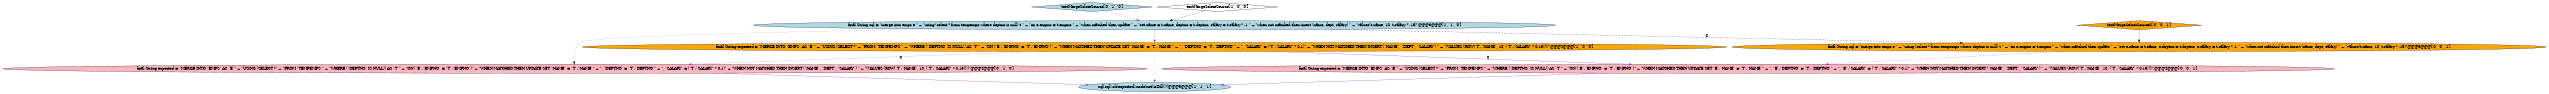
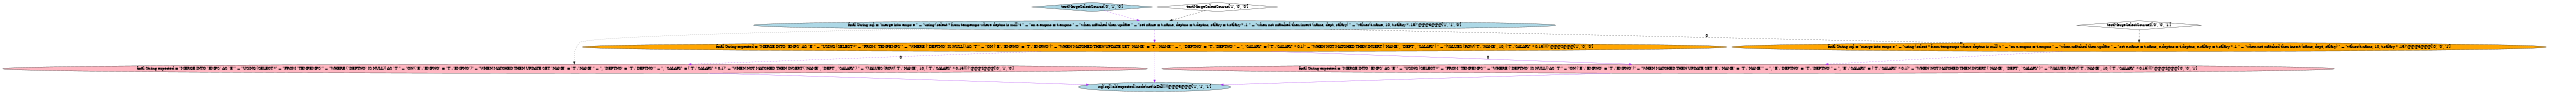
node "testMergeSelectSource2['0', '0', '1']": fillcolor orange -> white
